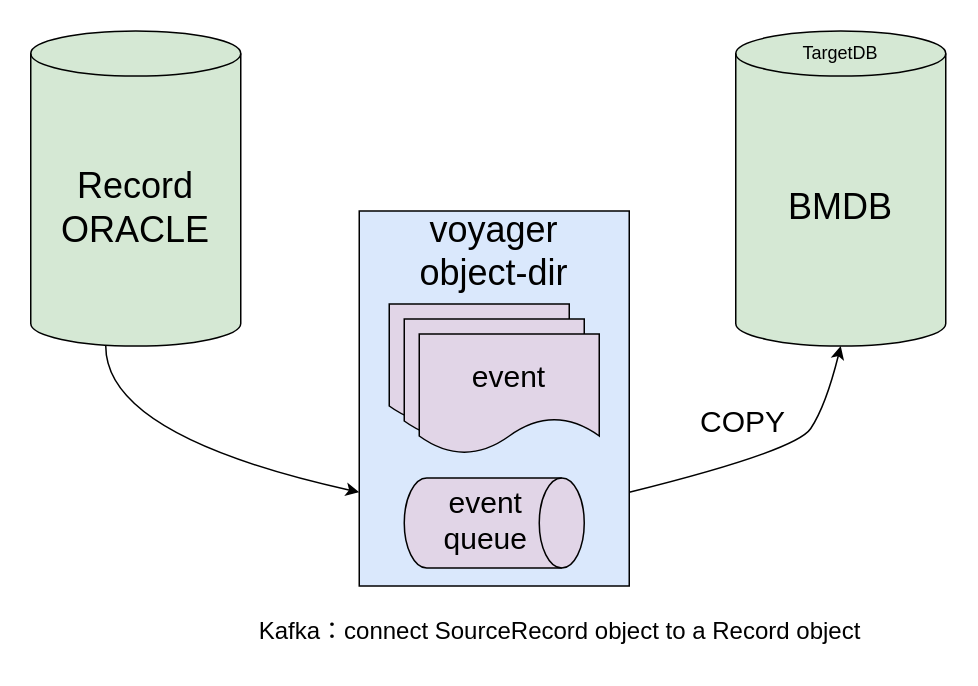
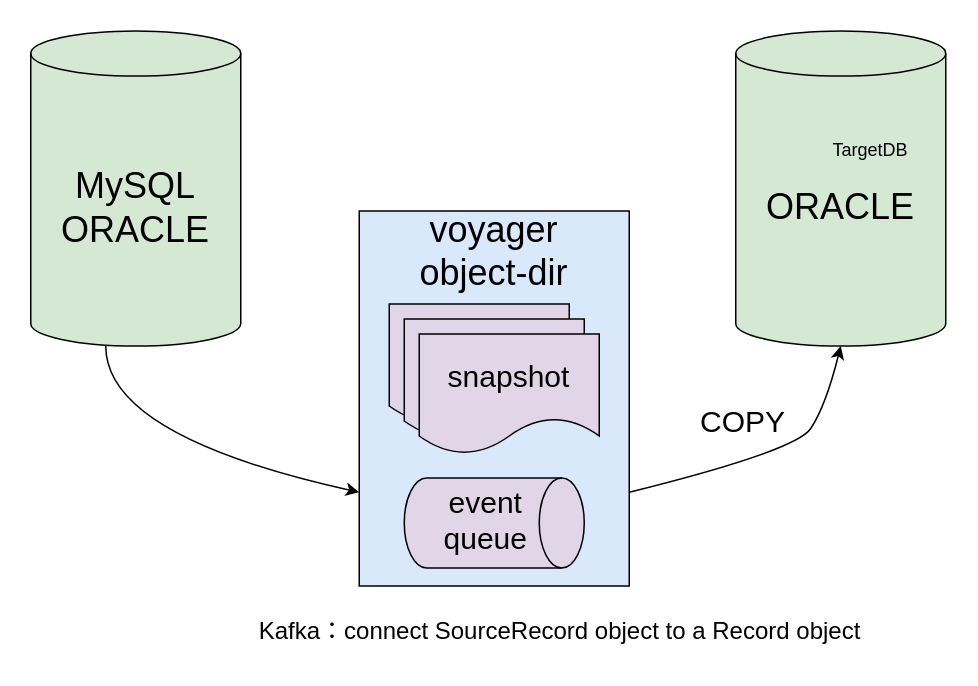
node "TargetDB": moved (841, 53) -> (871, 151)
node "Record ORACLE": label "Record ORACLE" -> "MySQL ORACLE"
node "BMDB": label "BMDB" -> "ORACLE"
node "event": label "event" -> "snapshot"
